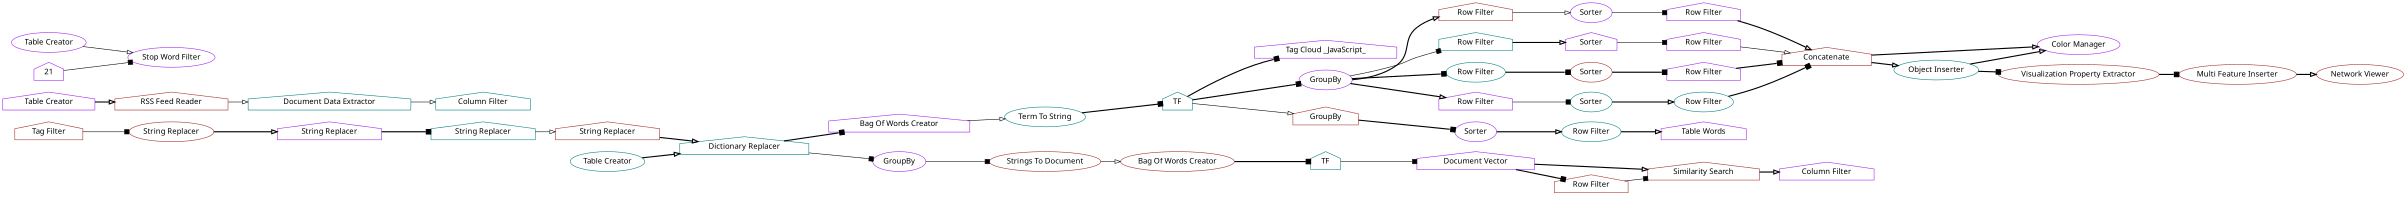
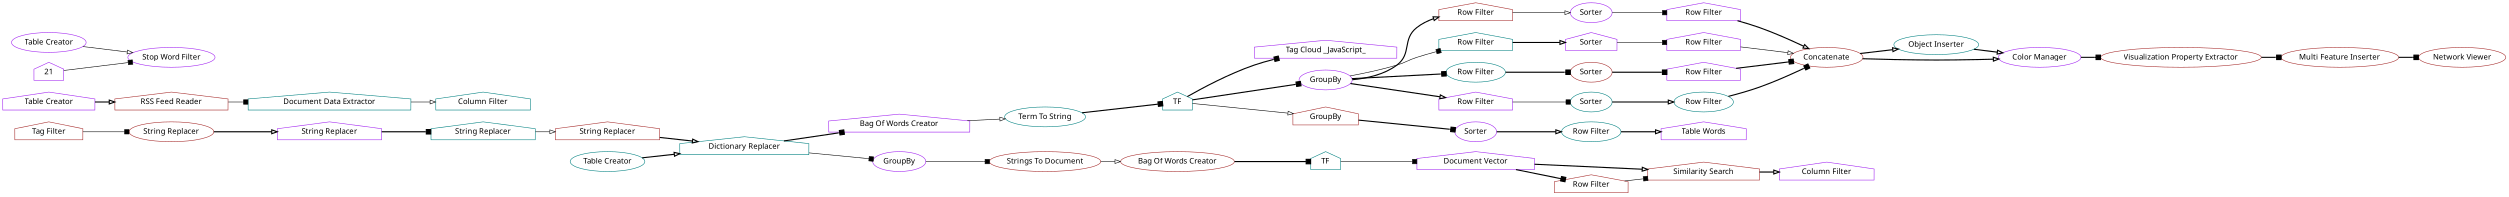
node "Concatenate": shape house -> ellipse
edge "Object Inserter" -> "Visualization Property Extractor": now "Color Manager" -> "Visualization Property Extractor"
edge "Multi Feature Inserter" -> "Network Viewer": arrowhead onormal -> box
edge "RSS Feed Reader" -> "Document Data Extractor": arrowhead onormal -> box
